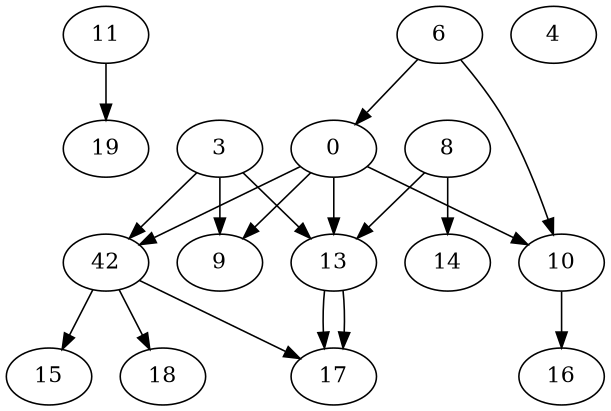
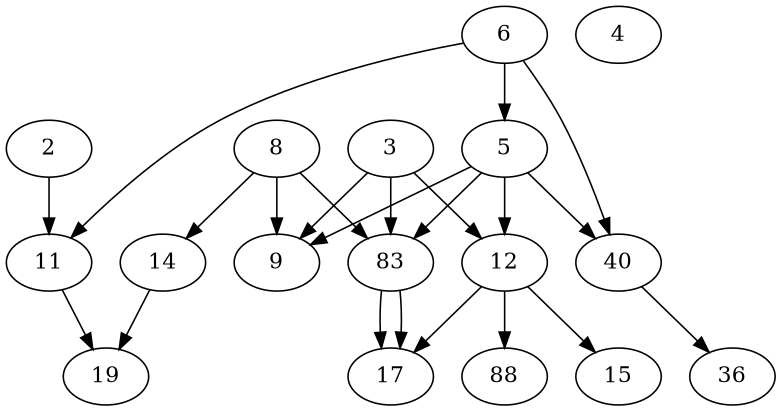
edge "6" -> "11": added
node "2": added
node "0": label "0" -> "5"
edge "8" -> "9": added
node "42": label "42" -> "12"
node "13": label "13" -> "83"
node "10": label "10" -> "40"
edge "14" -> "19": added
node "18": label "18" -> "88"
node "16": label "16" -> "36"
